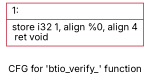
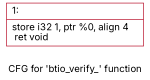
node "1:": text "store i32 1, align %0, align 4" -> "store i32 1, ptr %0, align 4"
